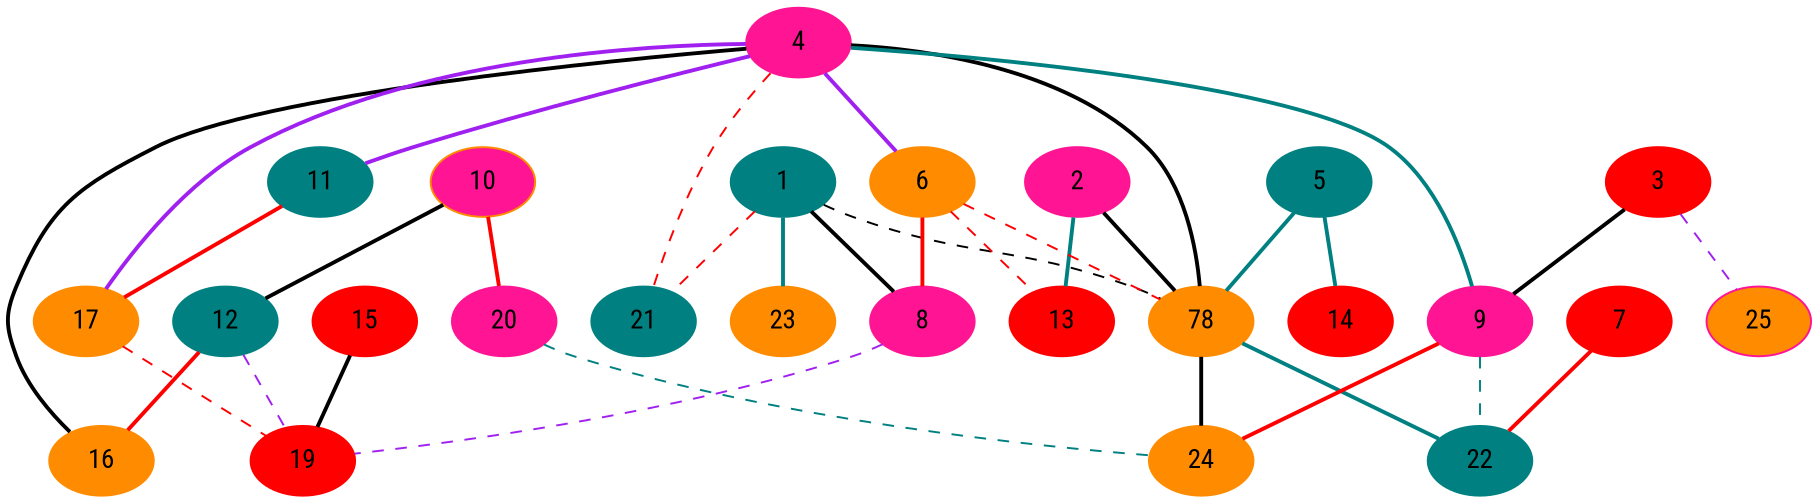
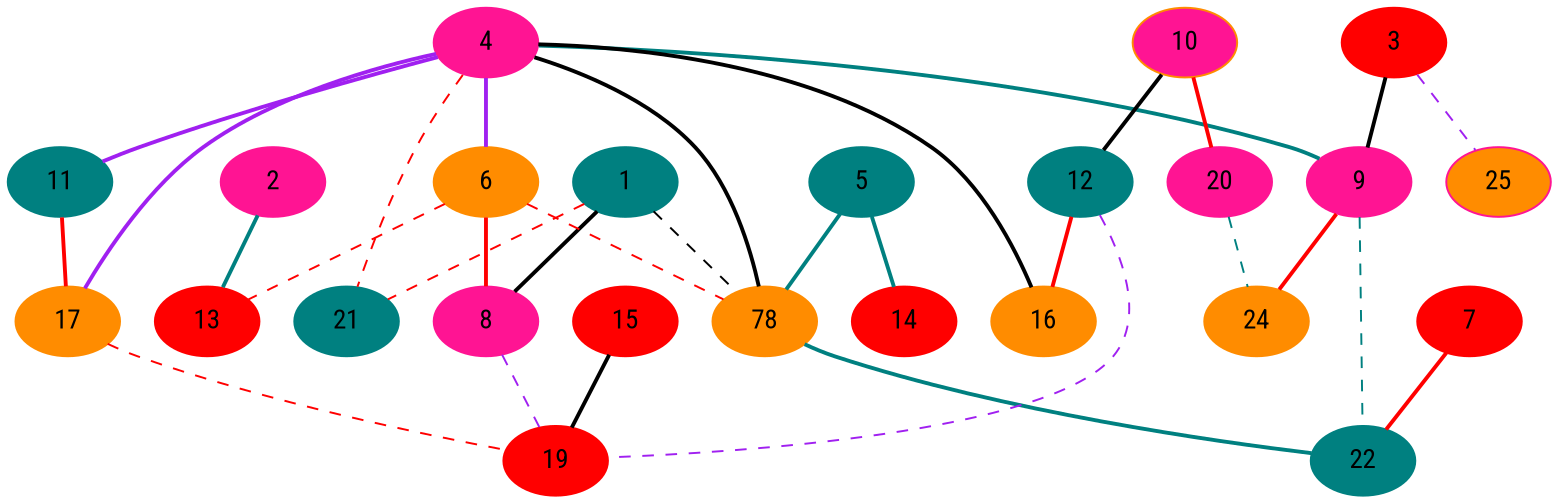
edge "2" -- "78": removed
node "23": removed
edge "78" -- "24": removed
